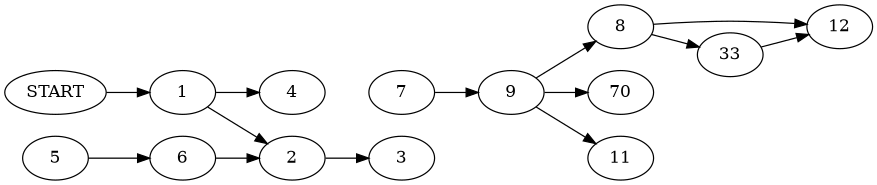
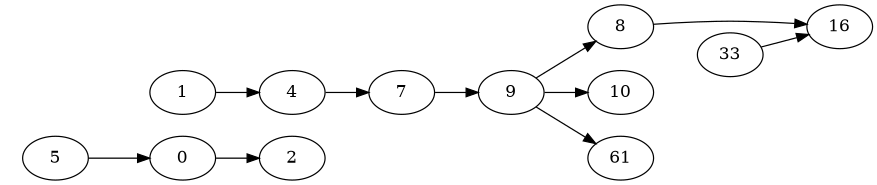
node "12": label "12" -> "16"
edge "8" -> "33": removed
node "START": removed
edge "4" -> "7": added
node "70": label "70" -> "10"
edge "1" -> "2": removed
node "6": label "6" -> "0"
node "3": removed
node "11": label "11" -> "61"
